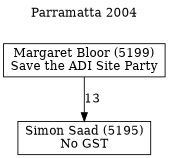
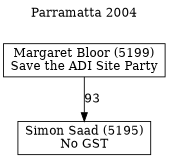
edge "Margaret Bloor (5199) Save the ADI Site Party" -> "Simon Saad (5195) No GST": label "13" -> "93"
